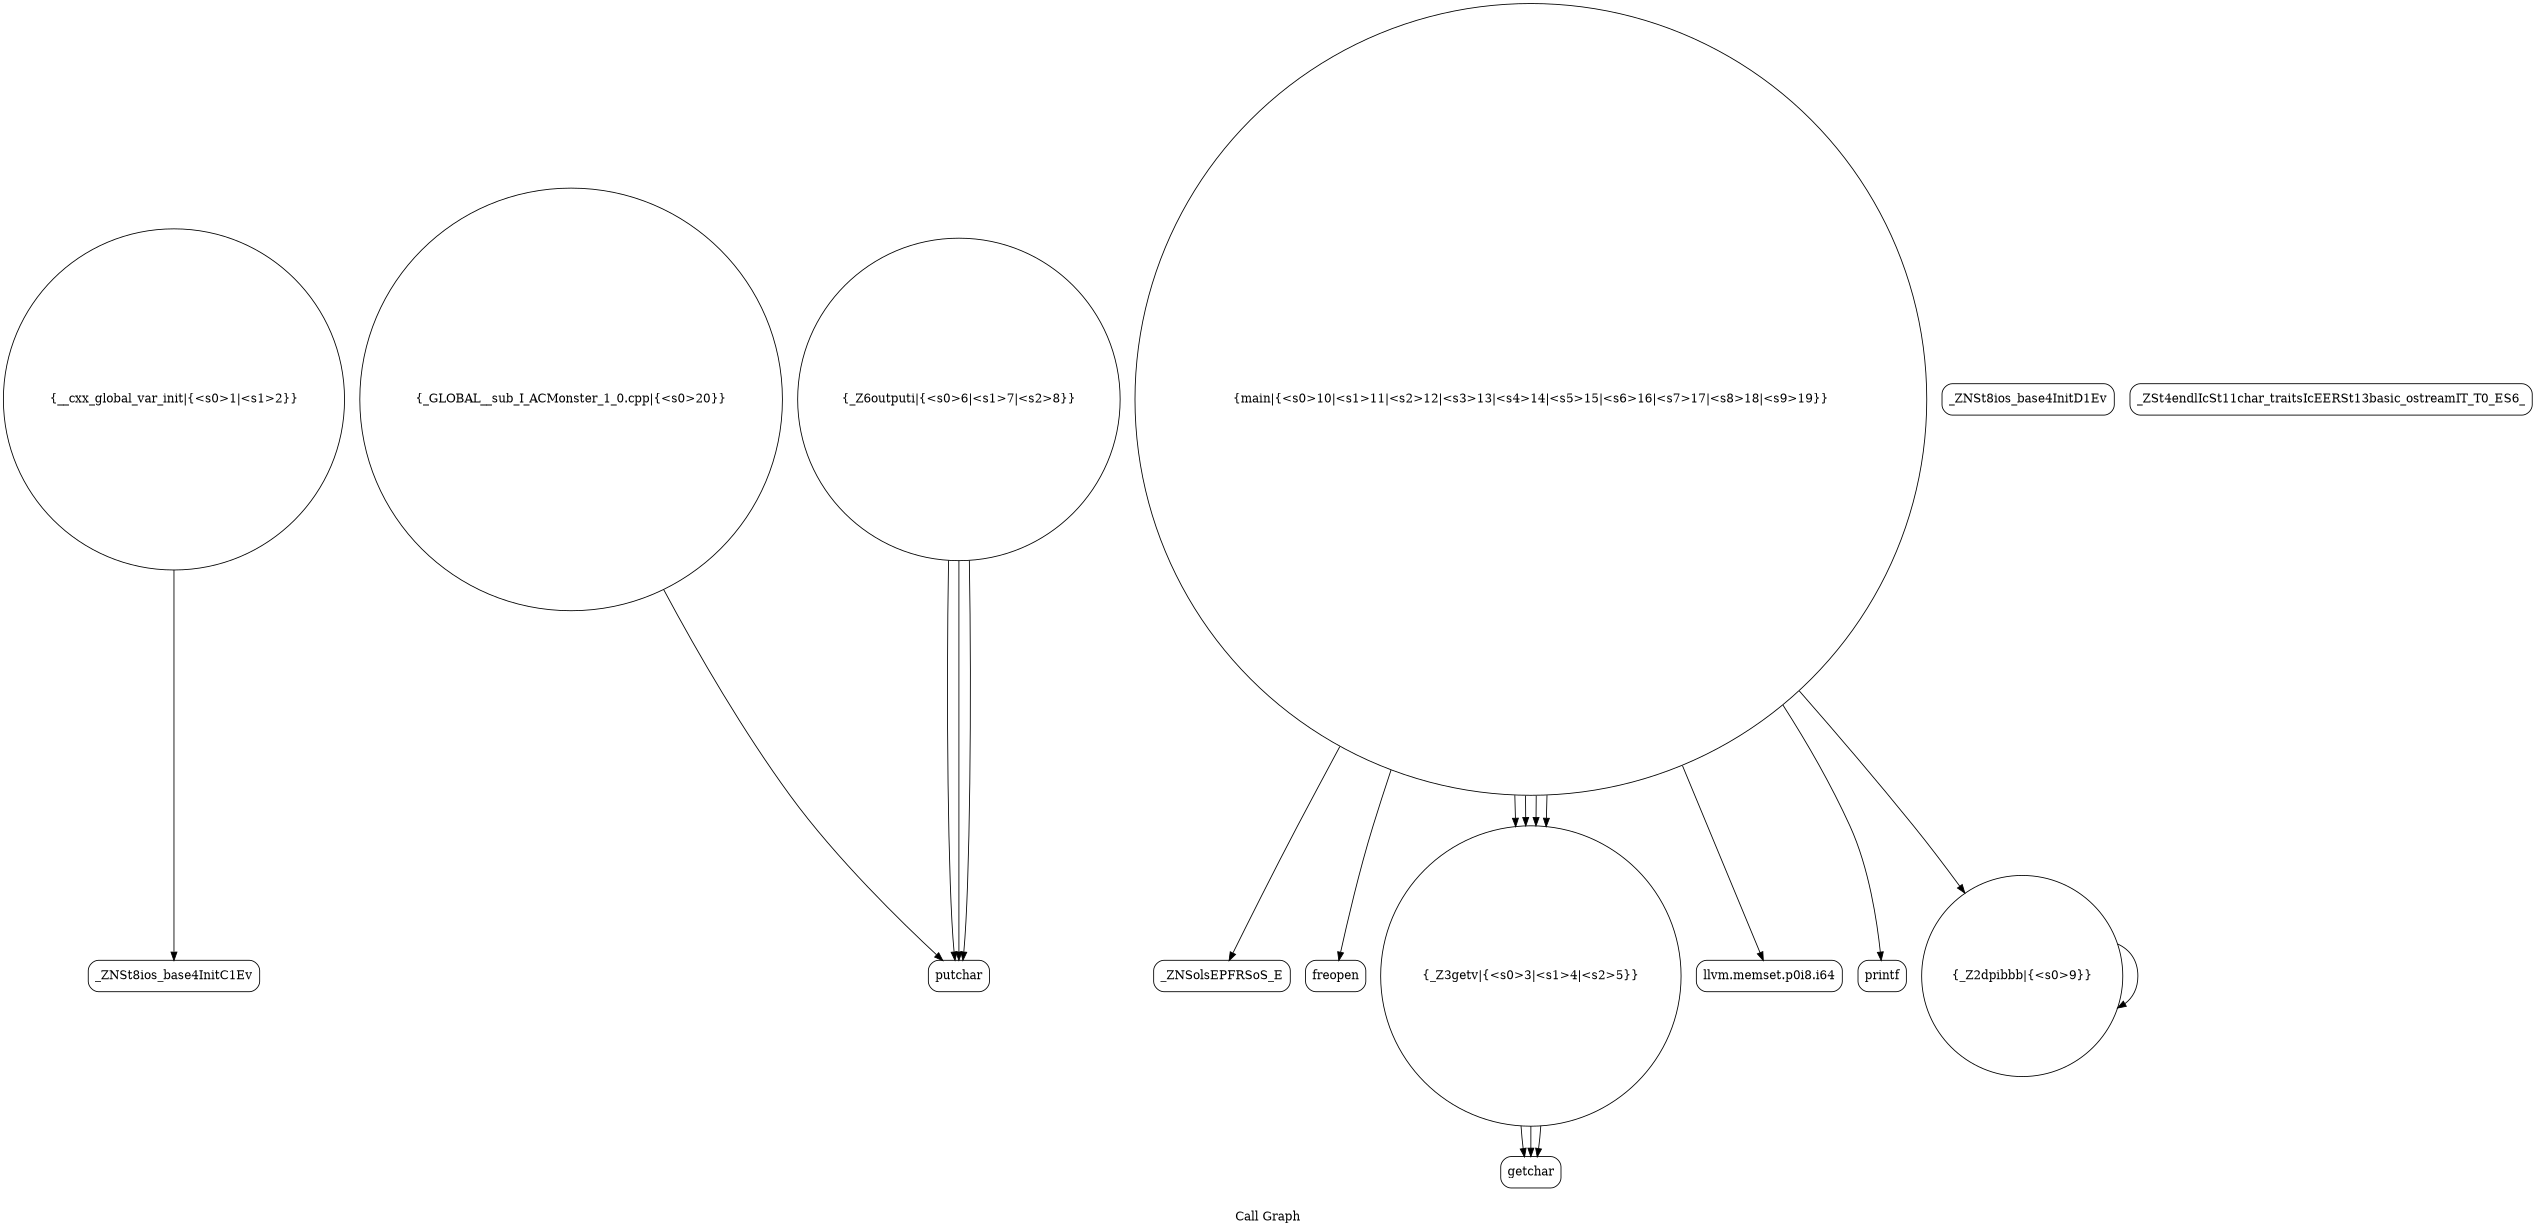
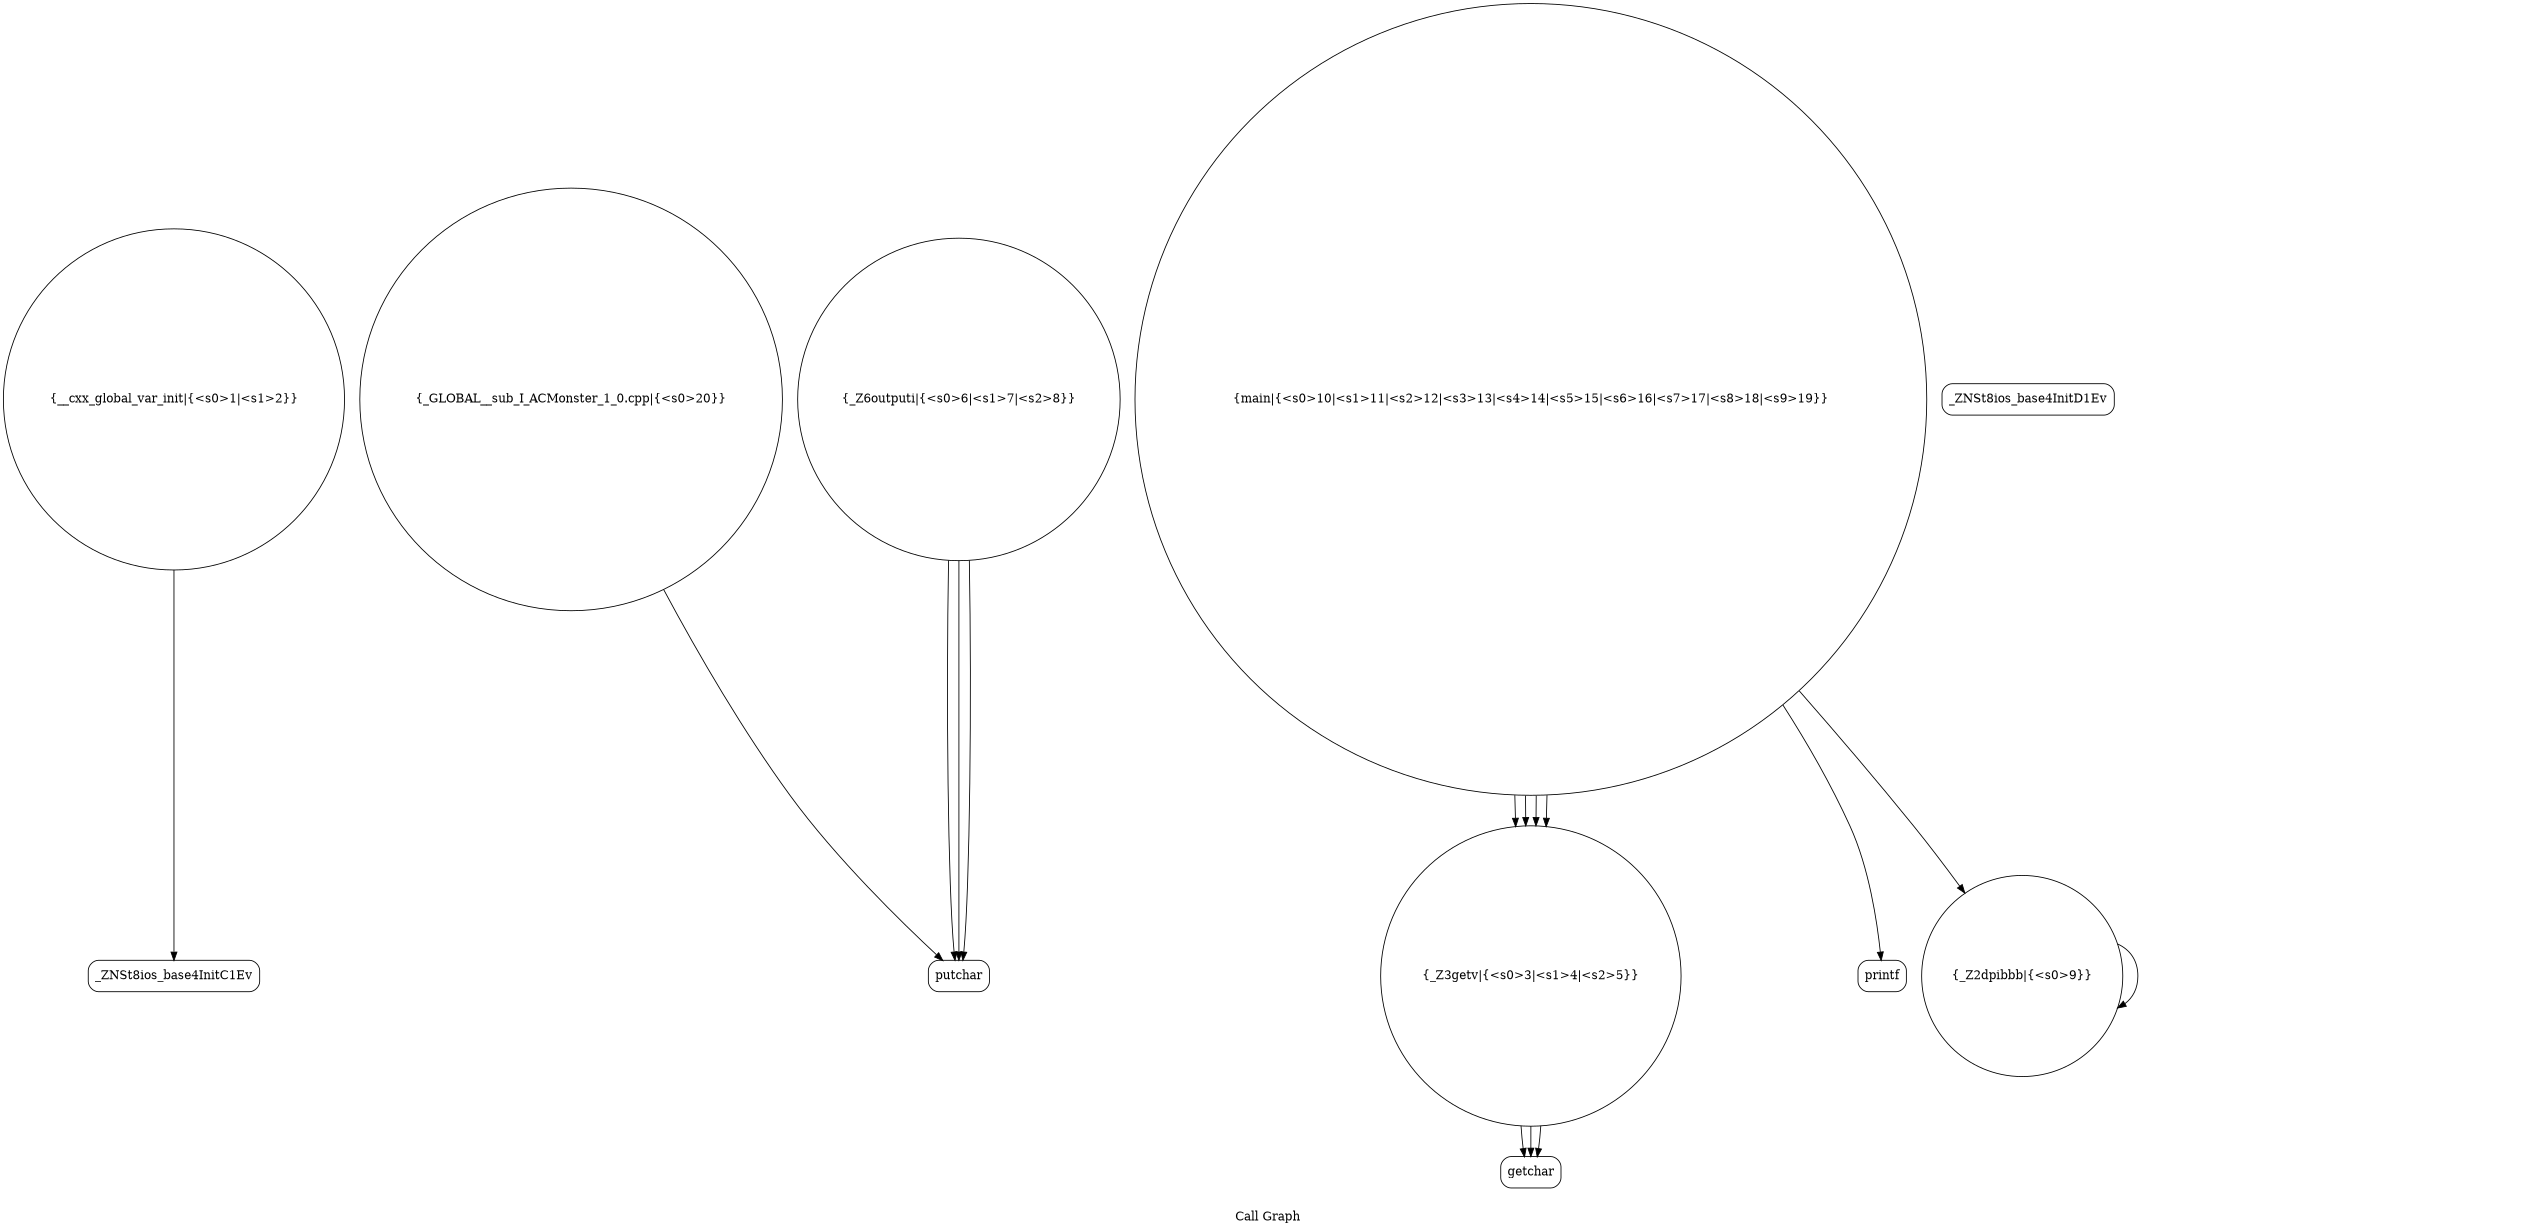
node "_ZSt4endlIcSt11char_traitsIcEERSt13basic_ostreamIT_T0_ES6_": removed
node "_ZNSolsEPFRSoS_E": removed
node "freopen": removed
node "llvm.memset.p0i8.i64": removed
